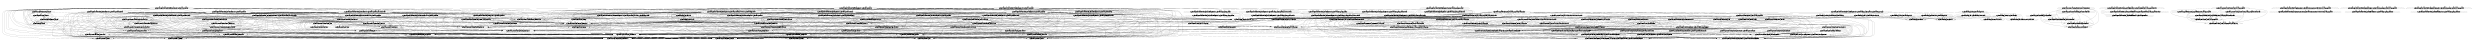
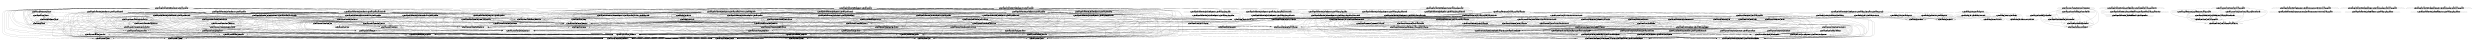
node "org.jfree.data.general$AbstractDataset#clone()": removed
